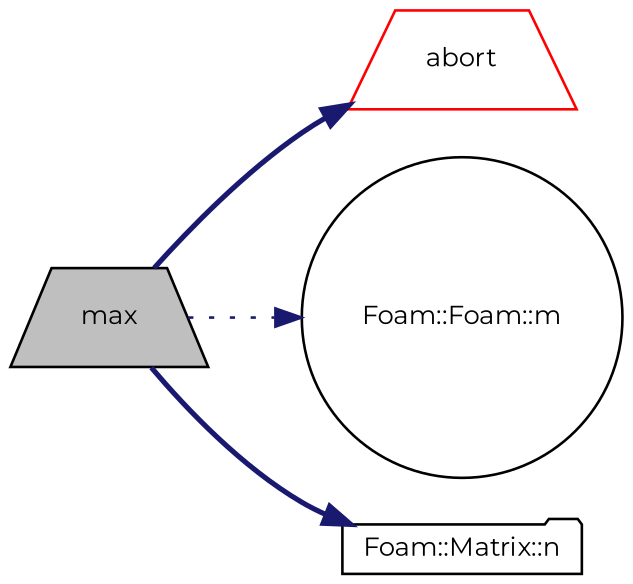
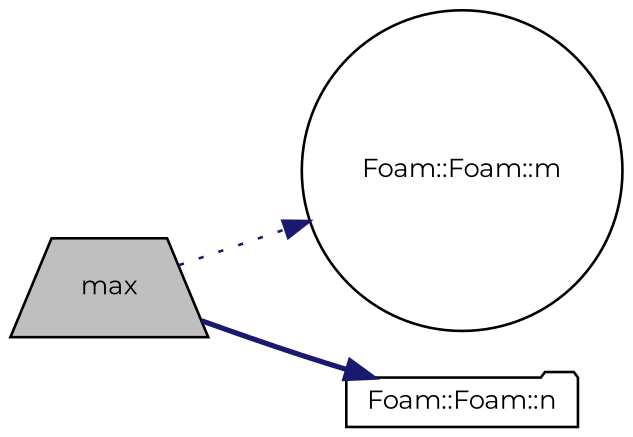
node "abort": removed
node "Foam::Matrix::n": label "Foam::Matrix::n" -> "Foam::Foam::n"
